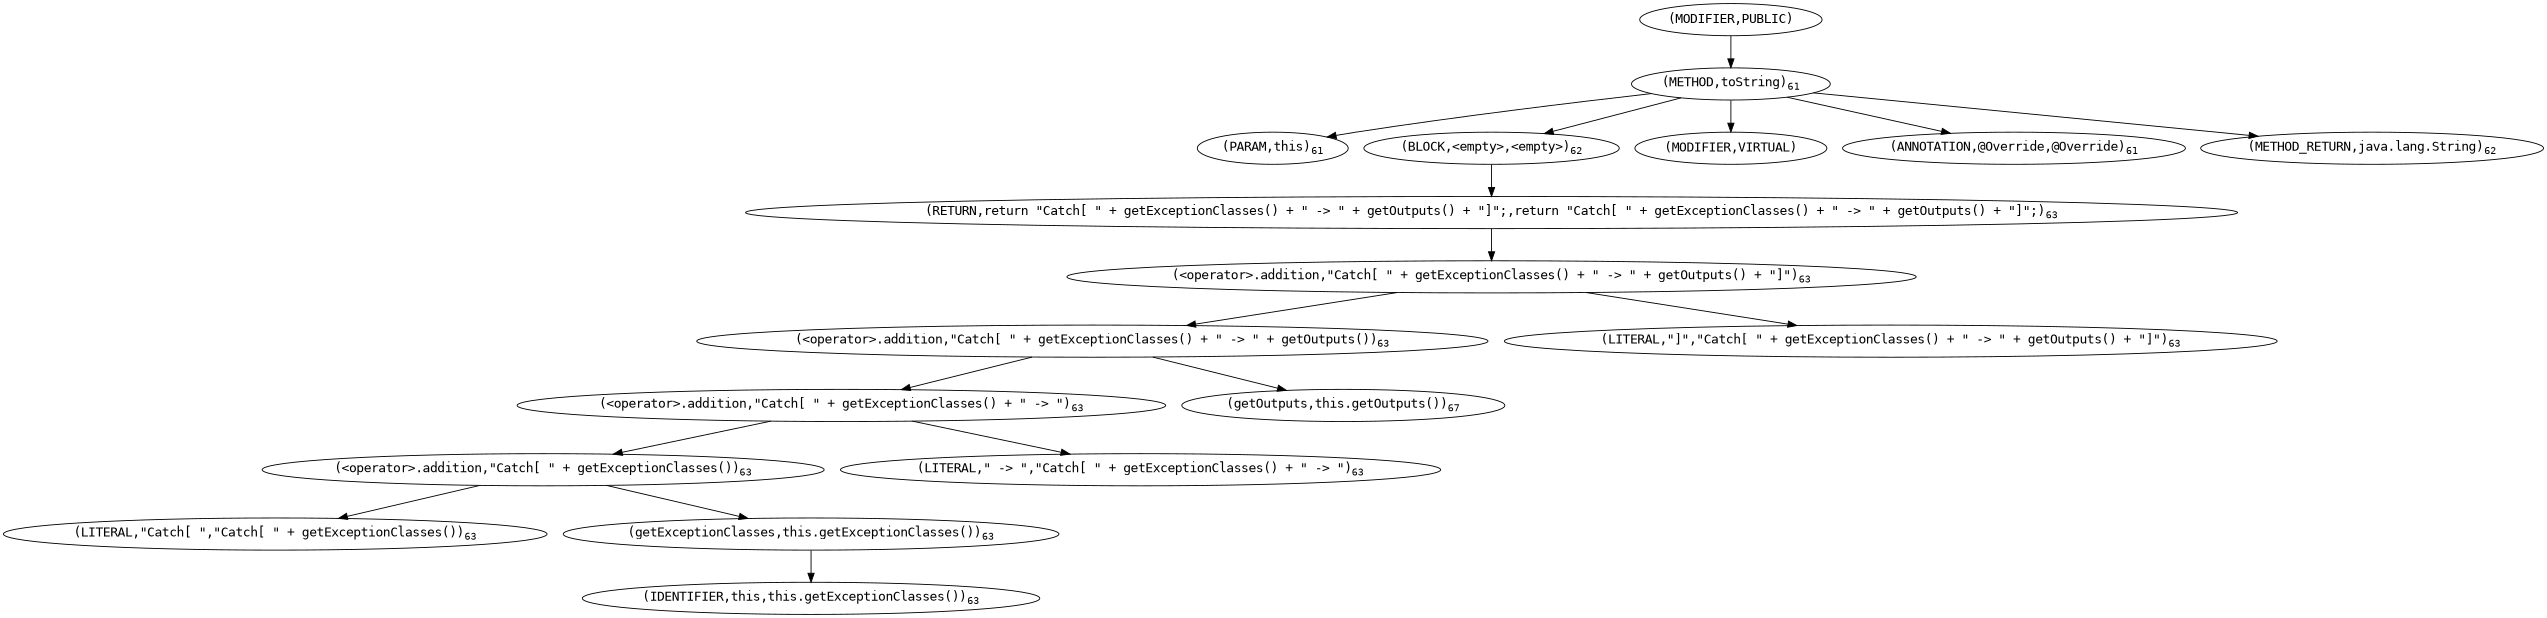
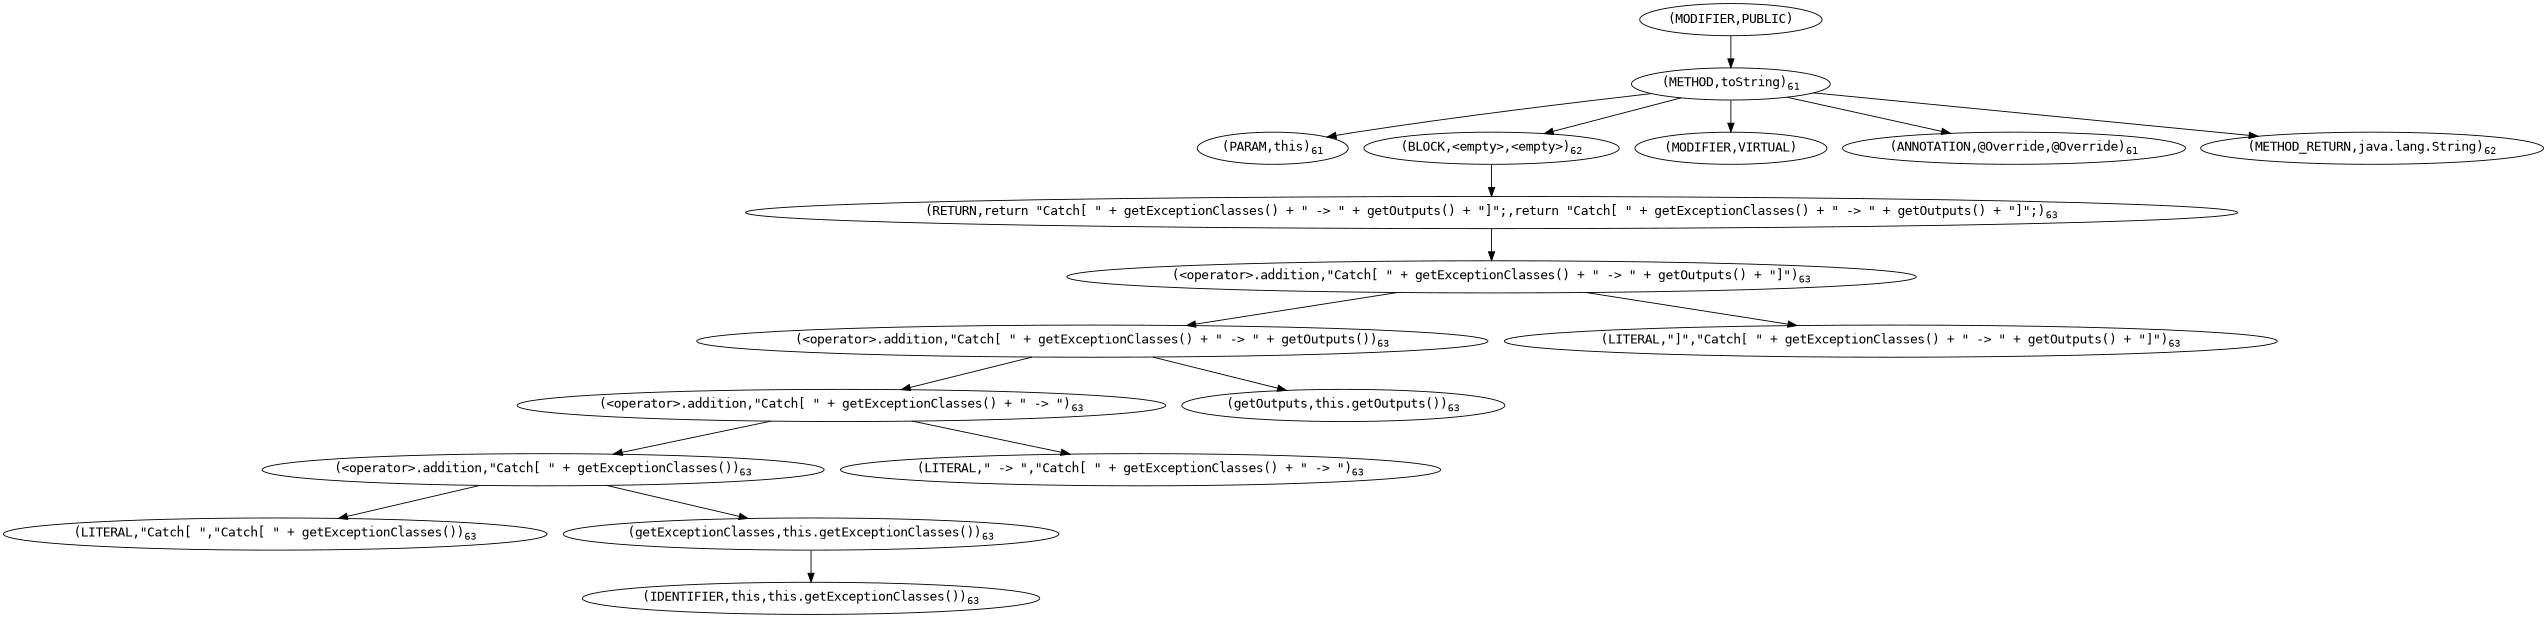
node "(getOutputs,this.getOutputs())": text "67" -> "63"
